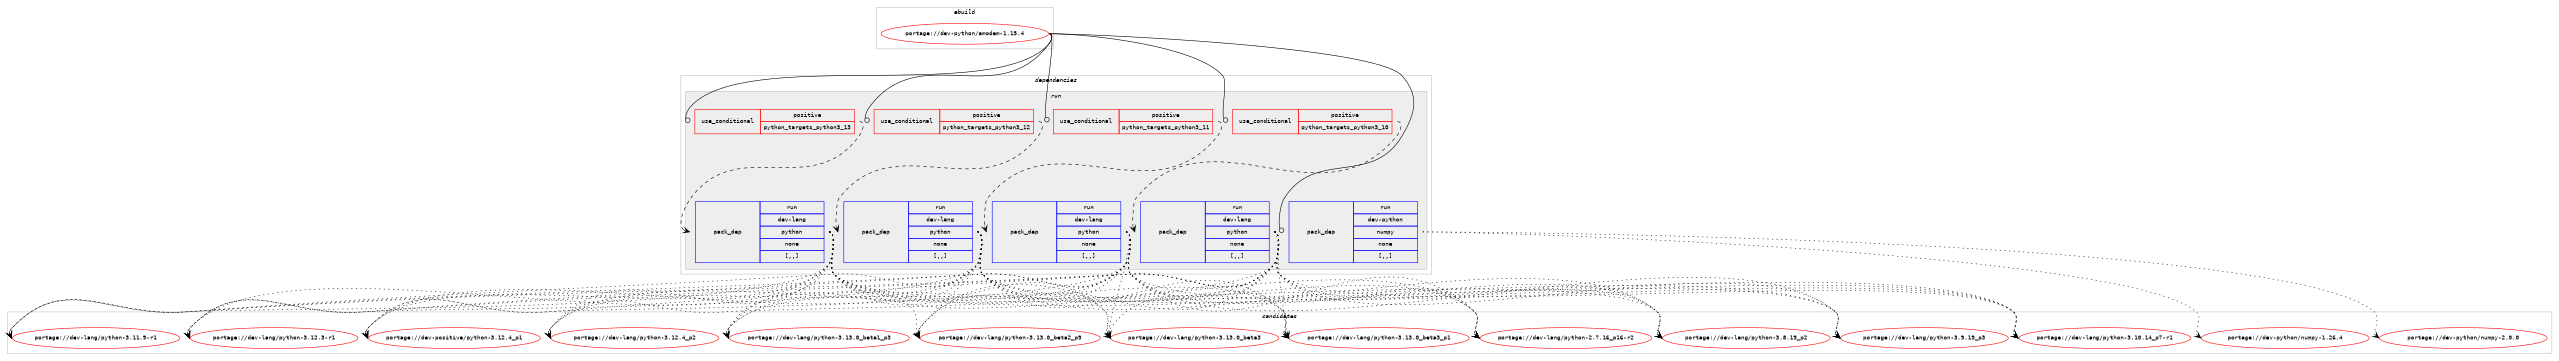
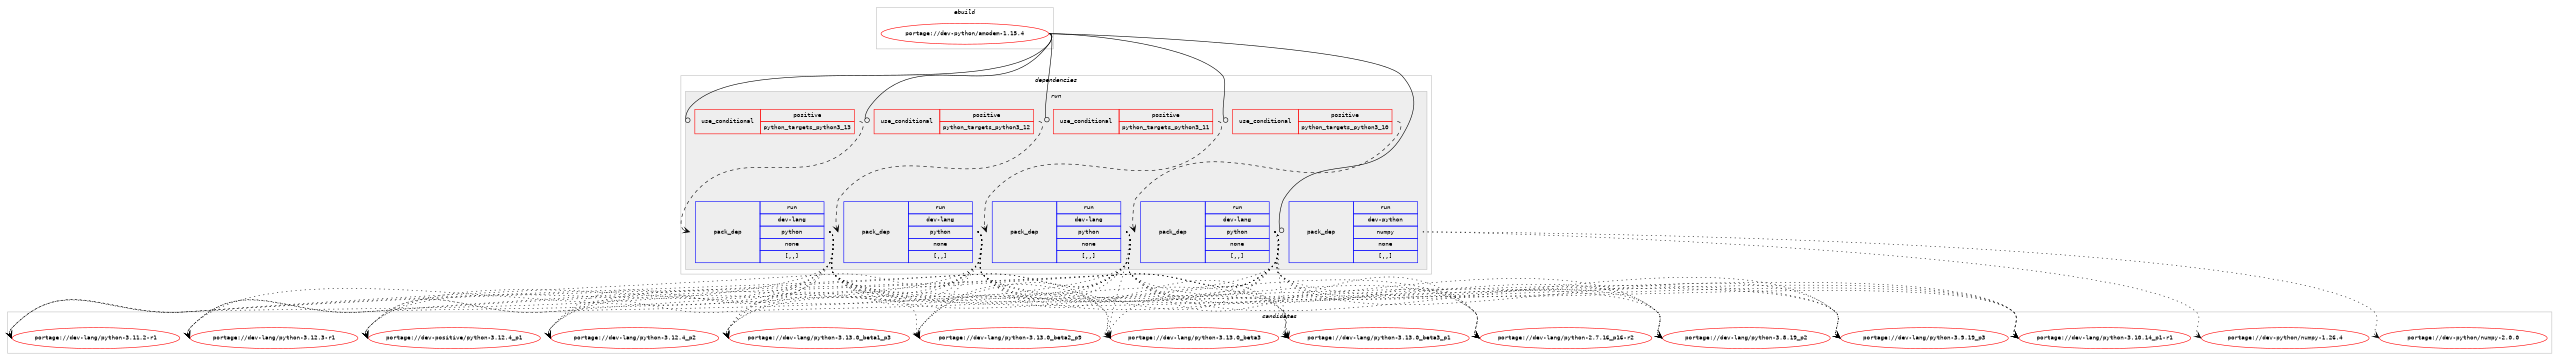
node "portage://dev-lang/python-3.11.9-r1": label "portage://dev-lang/python-3.11.9-r1" -> "portage://dev-lang/python-3.11.2-r1"
node "portage://dev-lang/python-3.10.14_p7-r1": label "portage://dev-lang/python-3.10.14_p7-r1" -> "portage://dev-lang/python-3.10.14_p1-r1"
